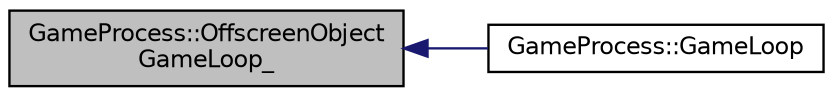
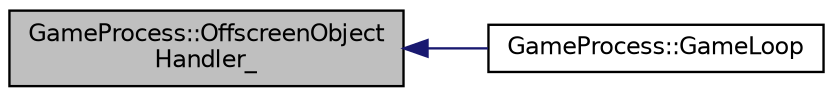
node "GameProcess::OffscreenObject GameLoop_": label "GameProcess::OffscreenObject GameLoop_" -> "GameProcess::OffscreenObject Handler_"
